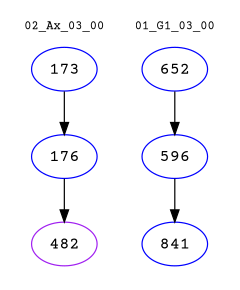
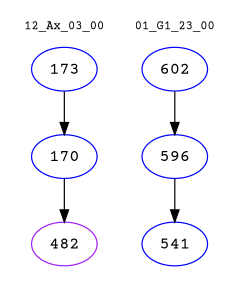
cluster "02_Ax_03_00": label "02_Ax_03_00" -> "12_Ax_03_00"
cluster "01_G1_03_00": label "01_G1_03_00" -> "01_G1_23_00"
node "652": label "652" -> "602"
node "176": label "176" -> "170"
node "841": label "841" -> "541"
